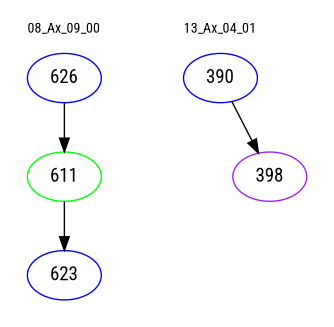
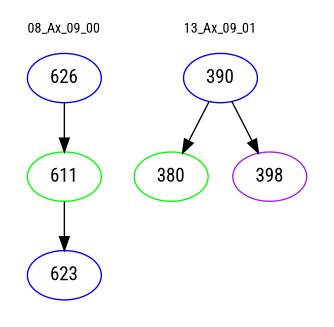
cluster "13_Ax_04_01": label "13_Ax_04_01" -> "13_Ax_09_01"
node "380": added
